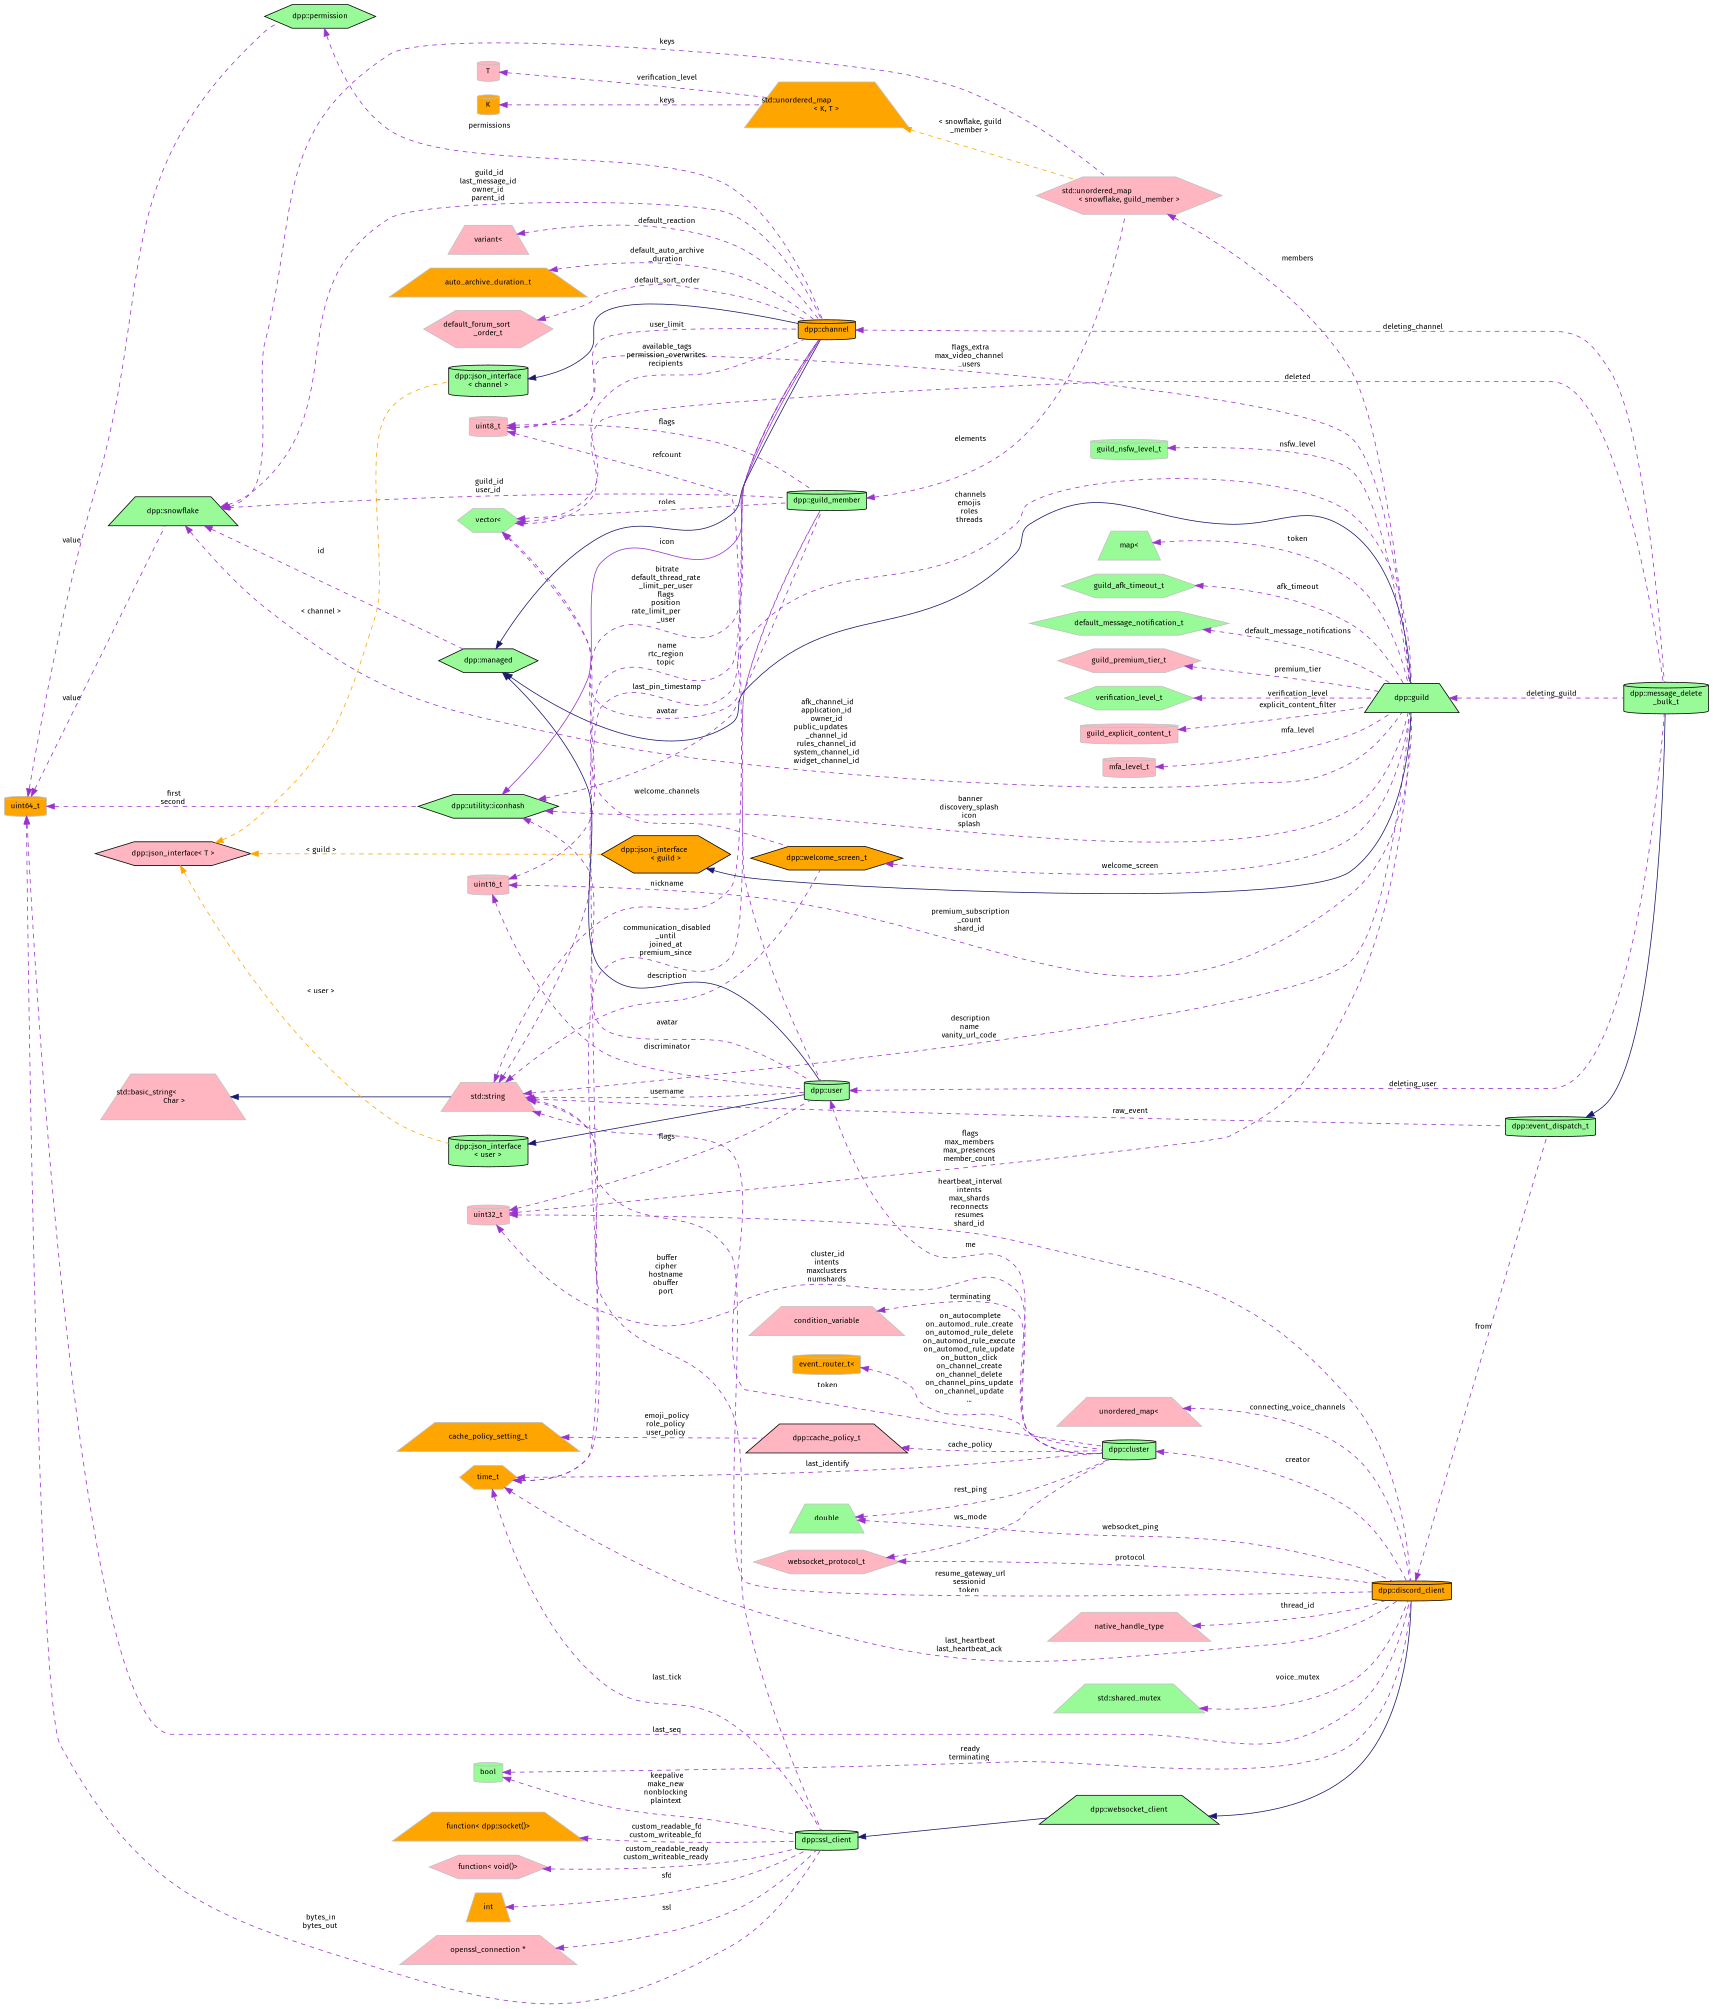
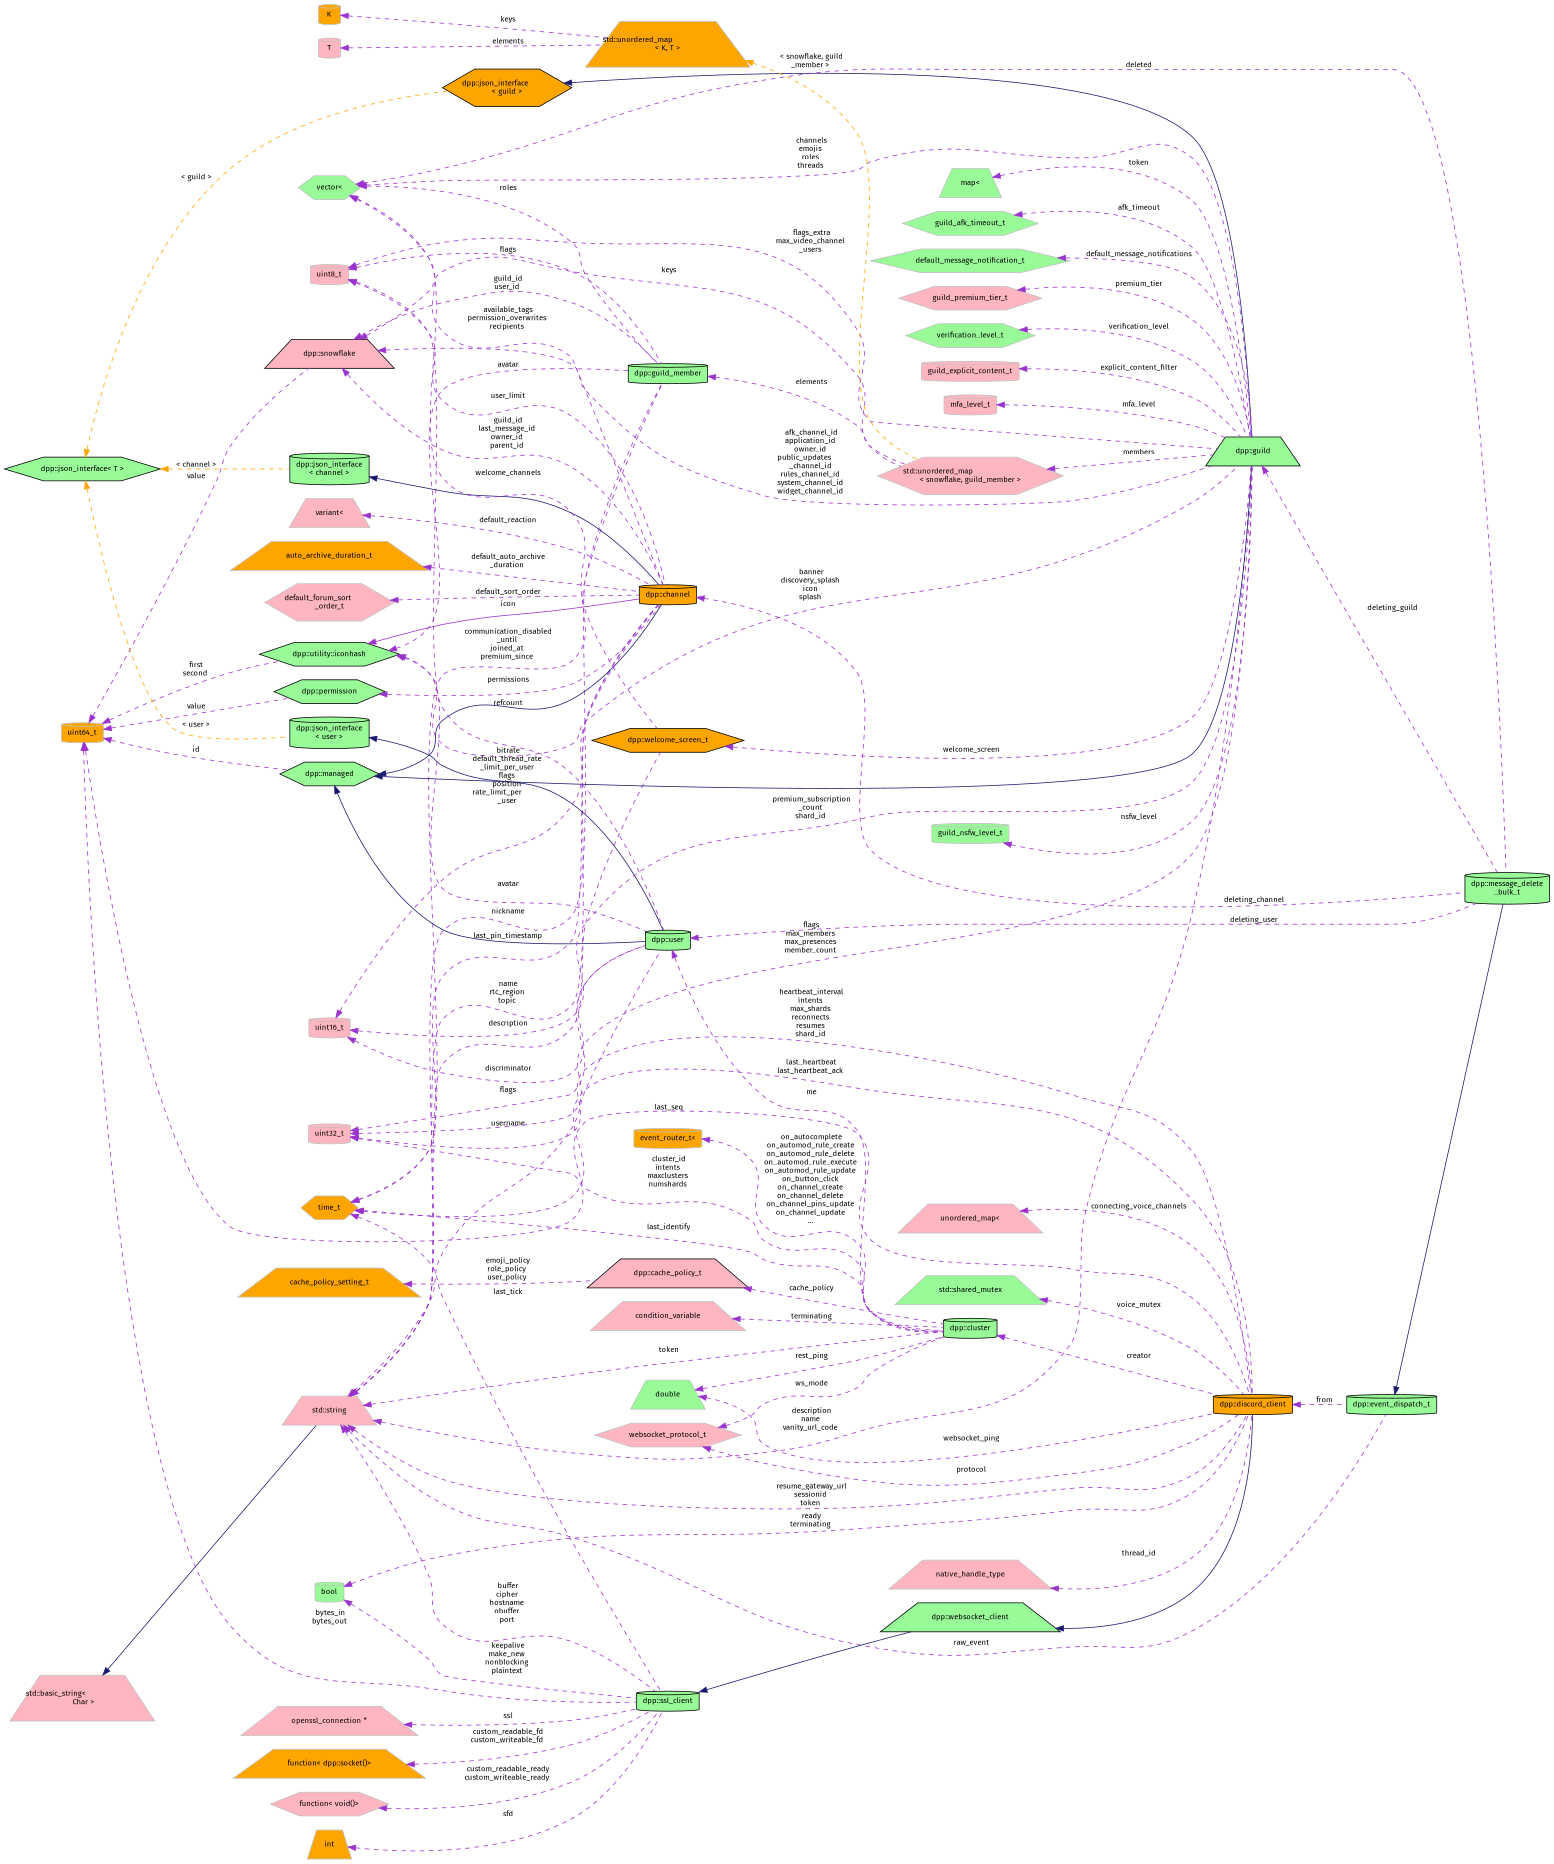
edge "std::unordered_map < K, T >" -> "T": label " verification_level" -> " elements"
node "dpp::snowflake": fillcolor palegreen -> lightpink
edge "dpp::managed" -> "dpp::snowflake": now "dpp::managed" -> "uint64_t"
node "dpp::json_interface< T >": fillcolor lightpink -> palegreen
